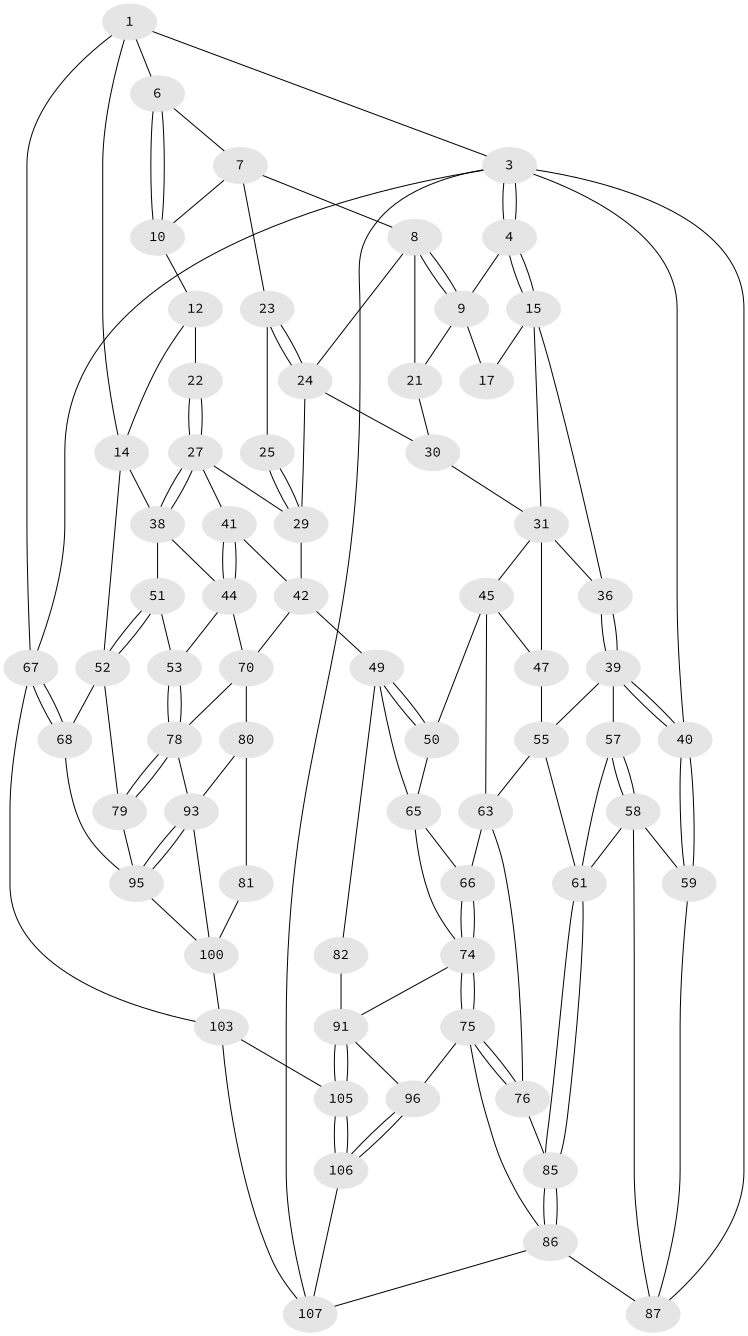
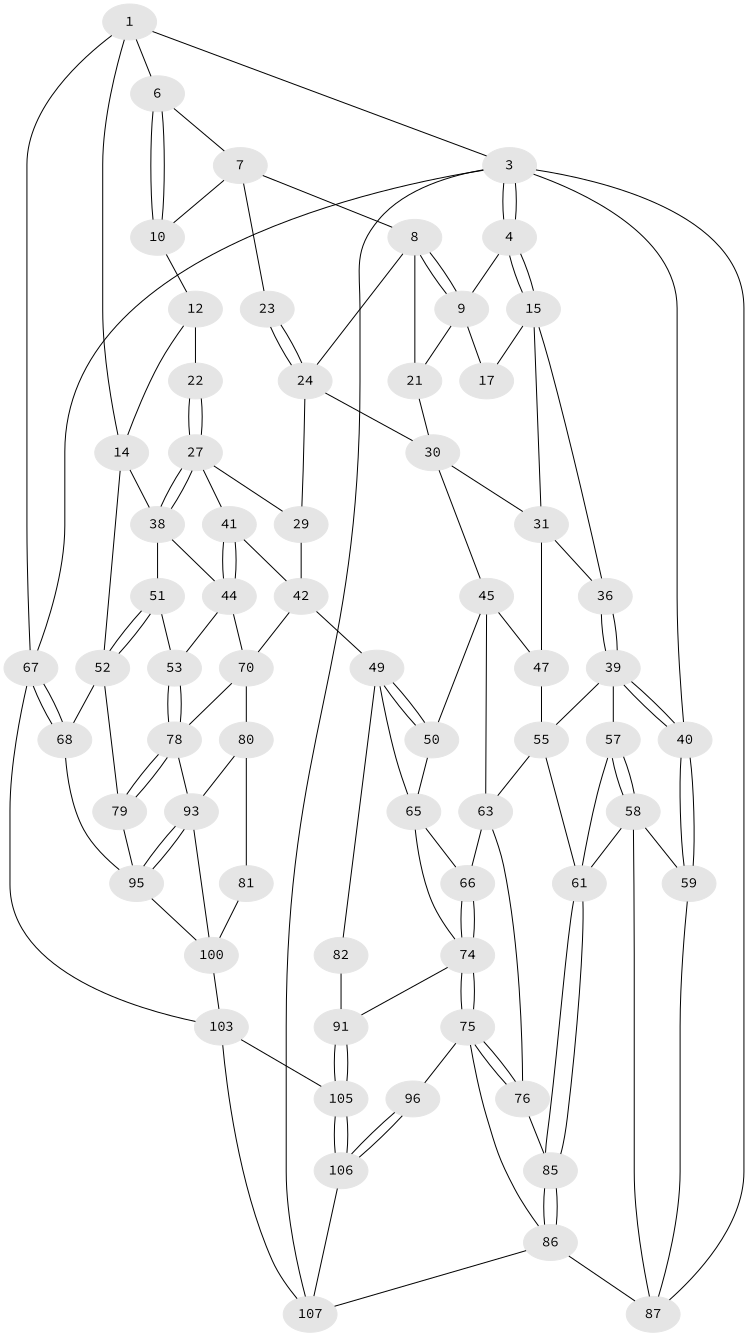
node "25": removed
edge "31" -- "45": now "30" -- "45"
edge "91" -- "96": removed
